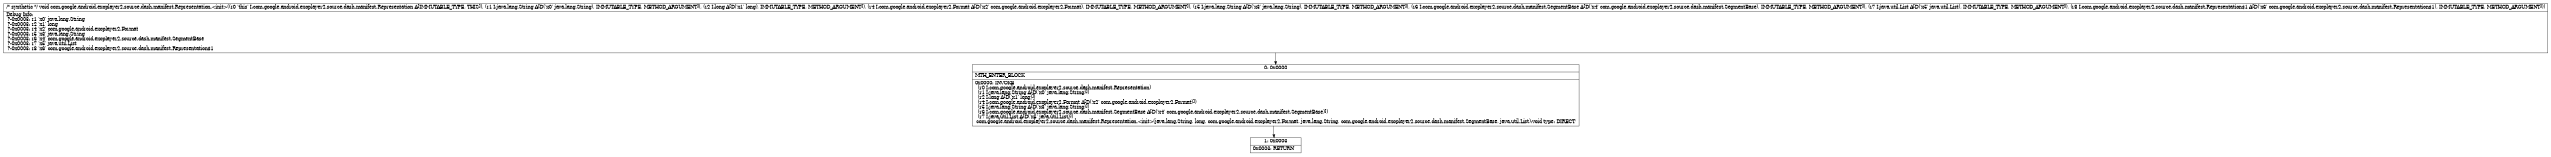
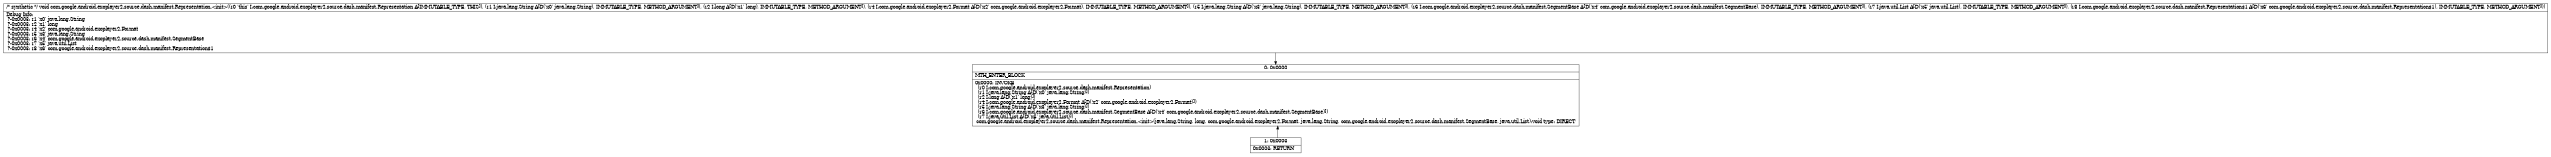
edge "0: 0x0000" -> "1: 0x0003": reversed
